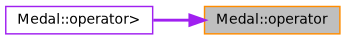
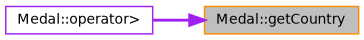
node "Medal::operator": label "Medal::operator" -> "Medal::getCountry"
